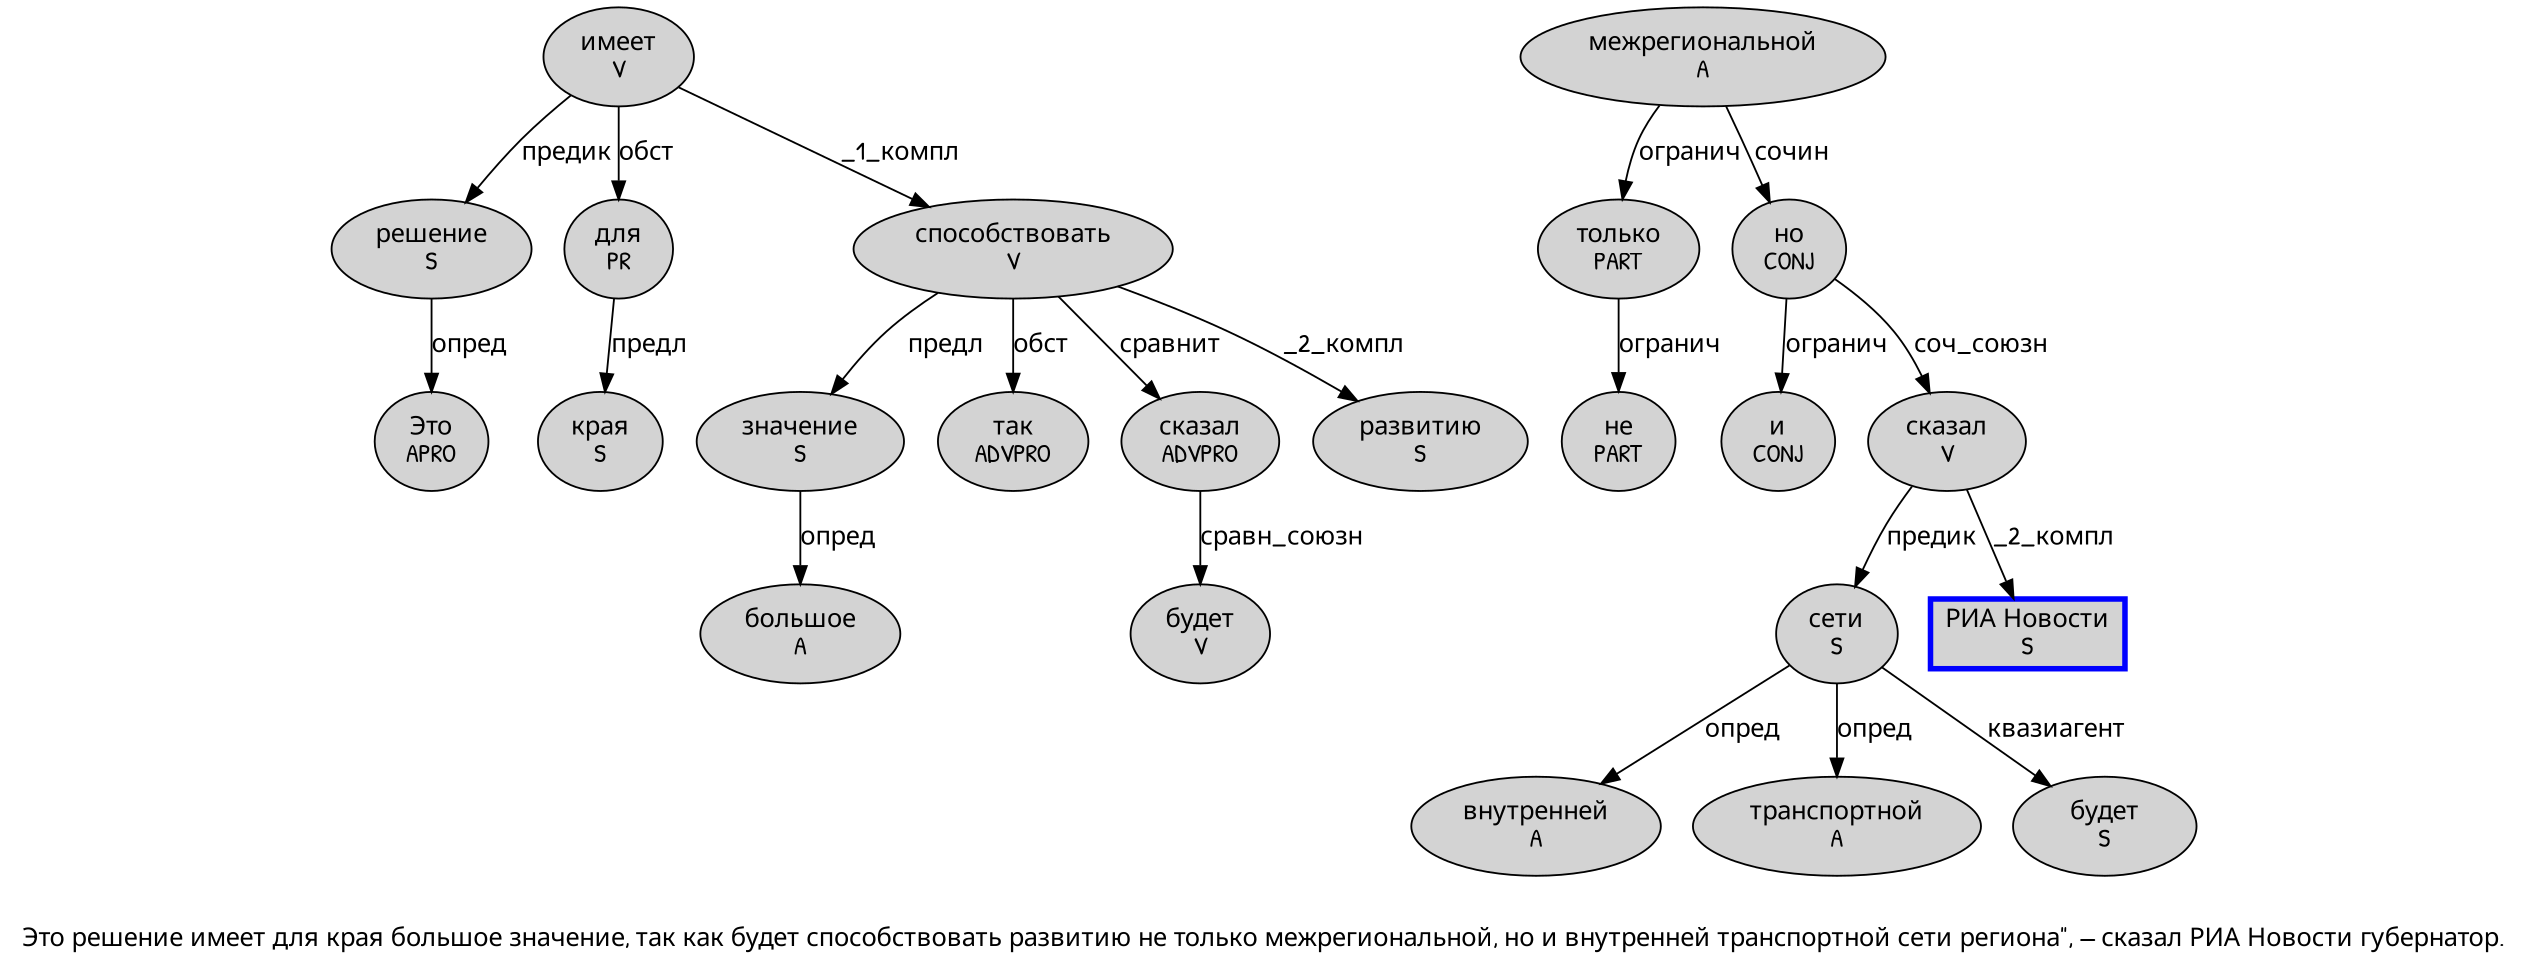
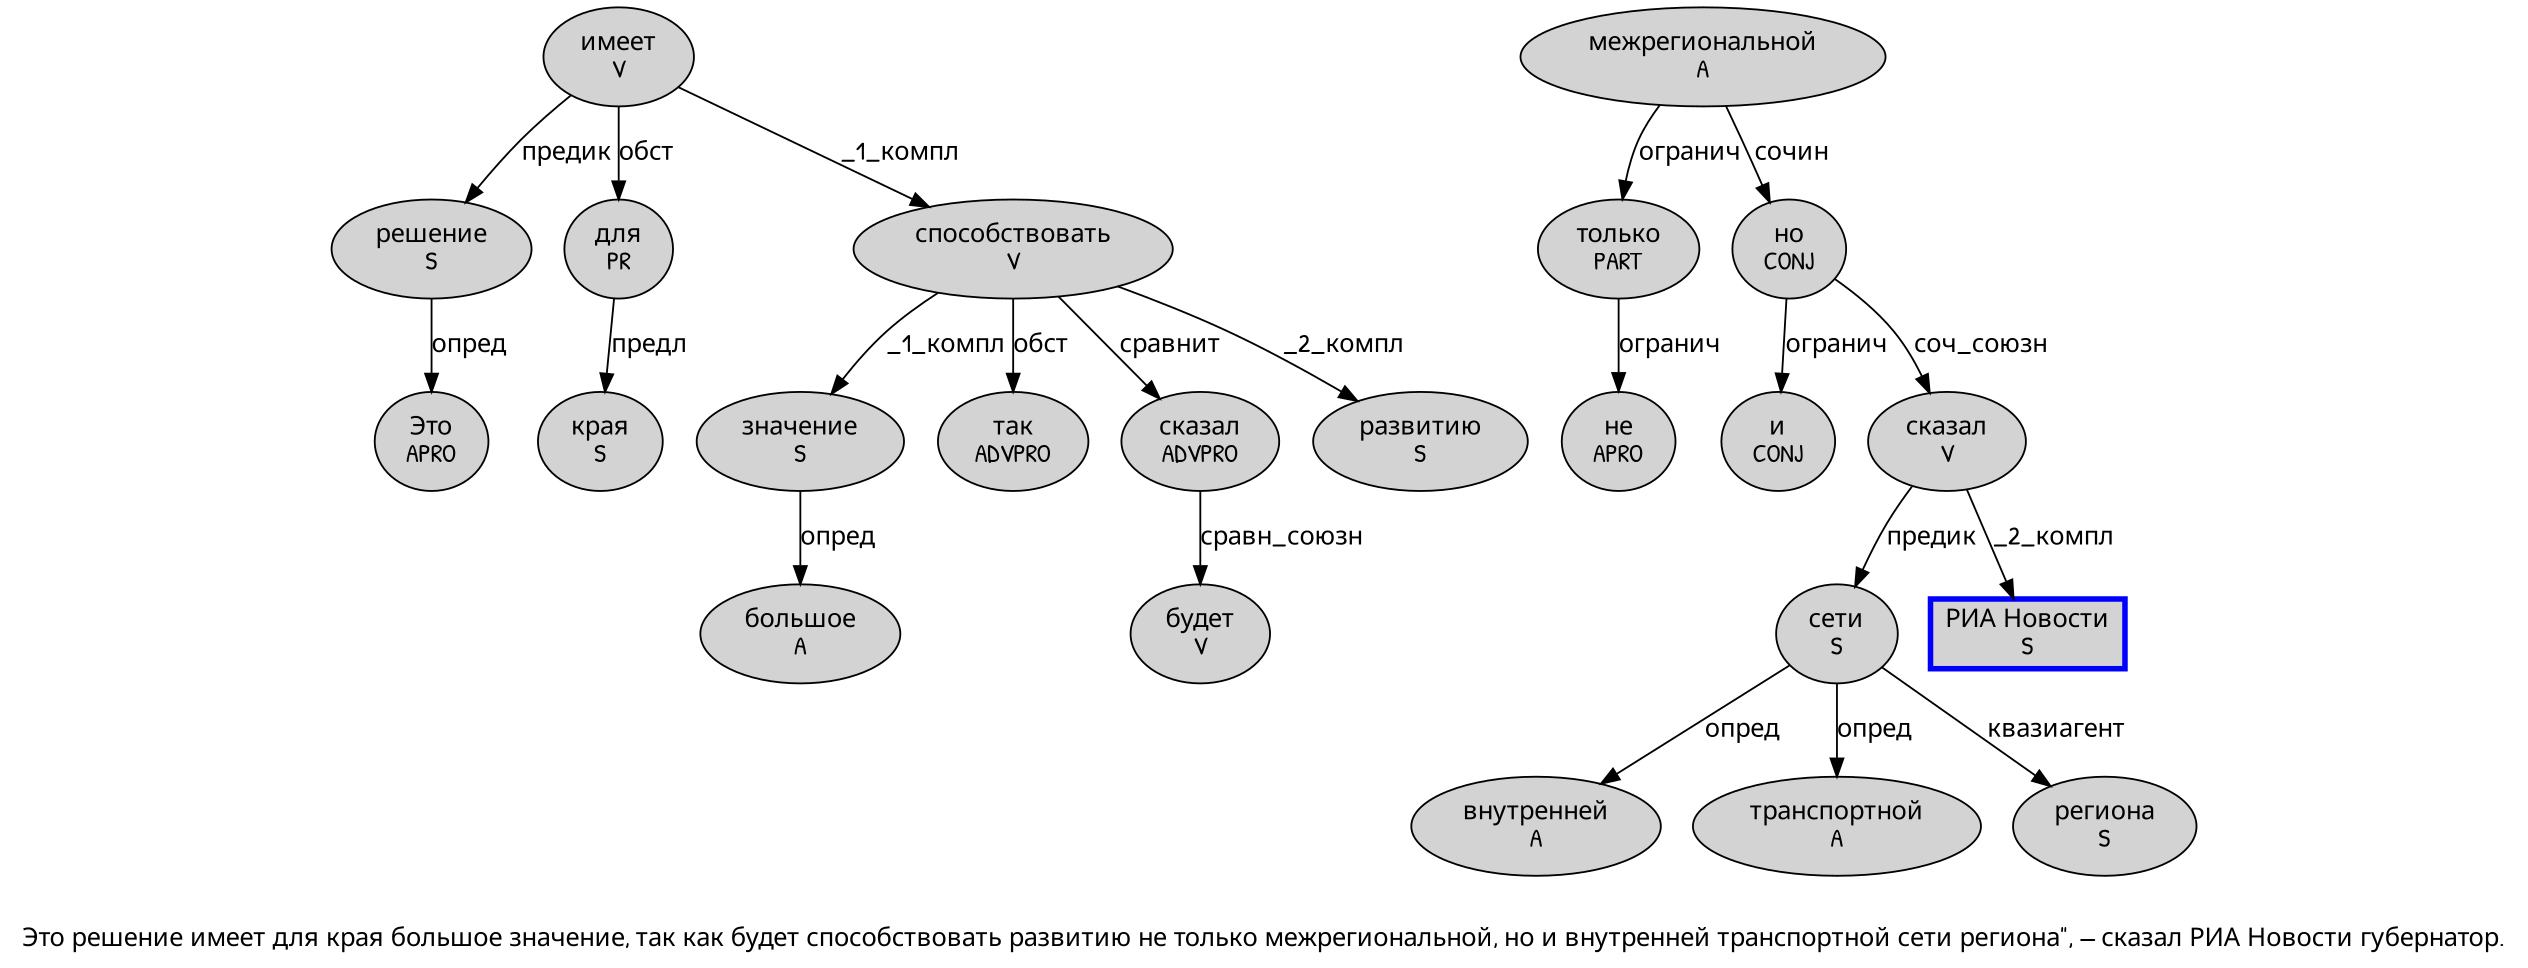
edge "способствовать V" -> "значение S": label "предл" -> "_1_компл"
node "не PART": label "не PART" -> "не APRO"
node "будет S": label "будет S" -> "региона S"
